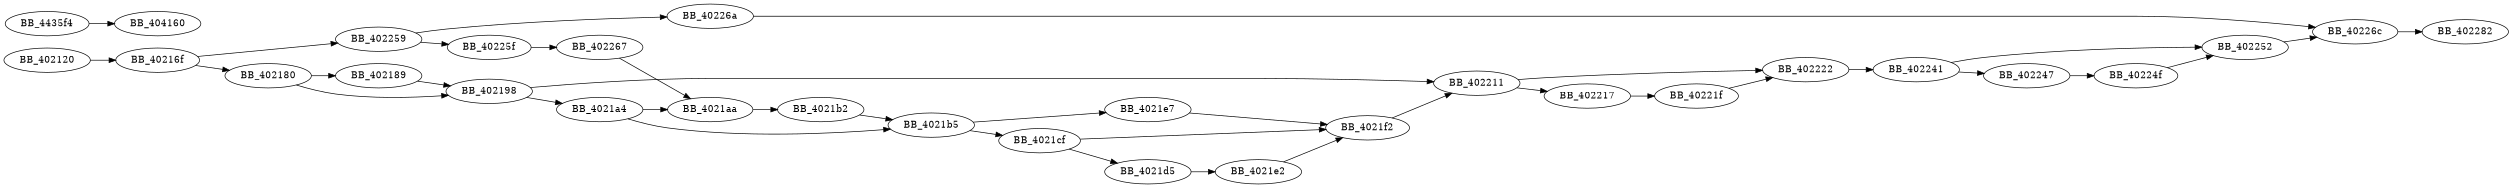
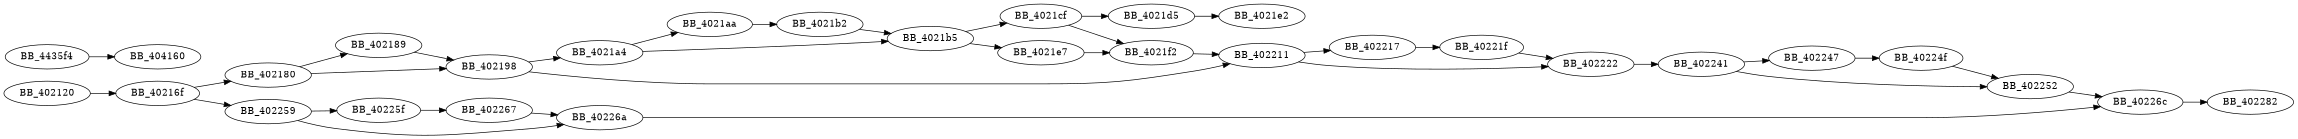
edge "BB_402267" -> "BB_4021aa": now "BB_402267" -> "BB_40226a"
edge "BB_4021e2" -> "BB_4021f2": removed
